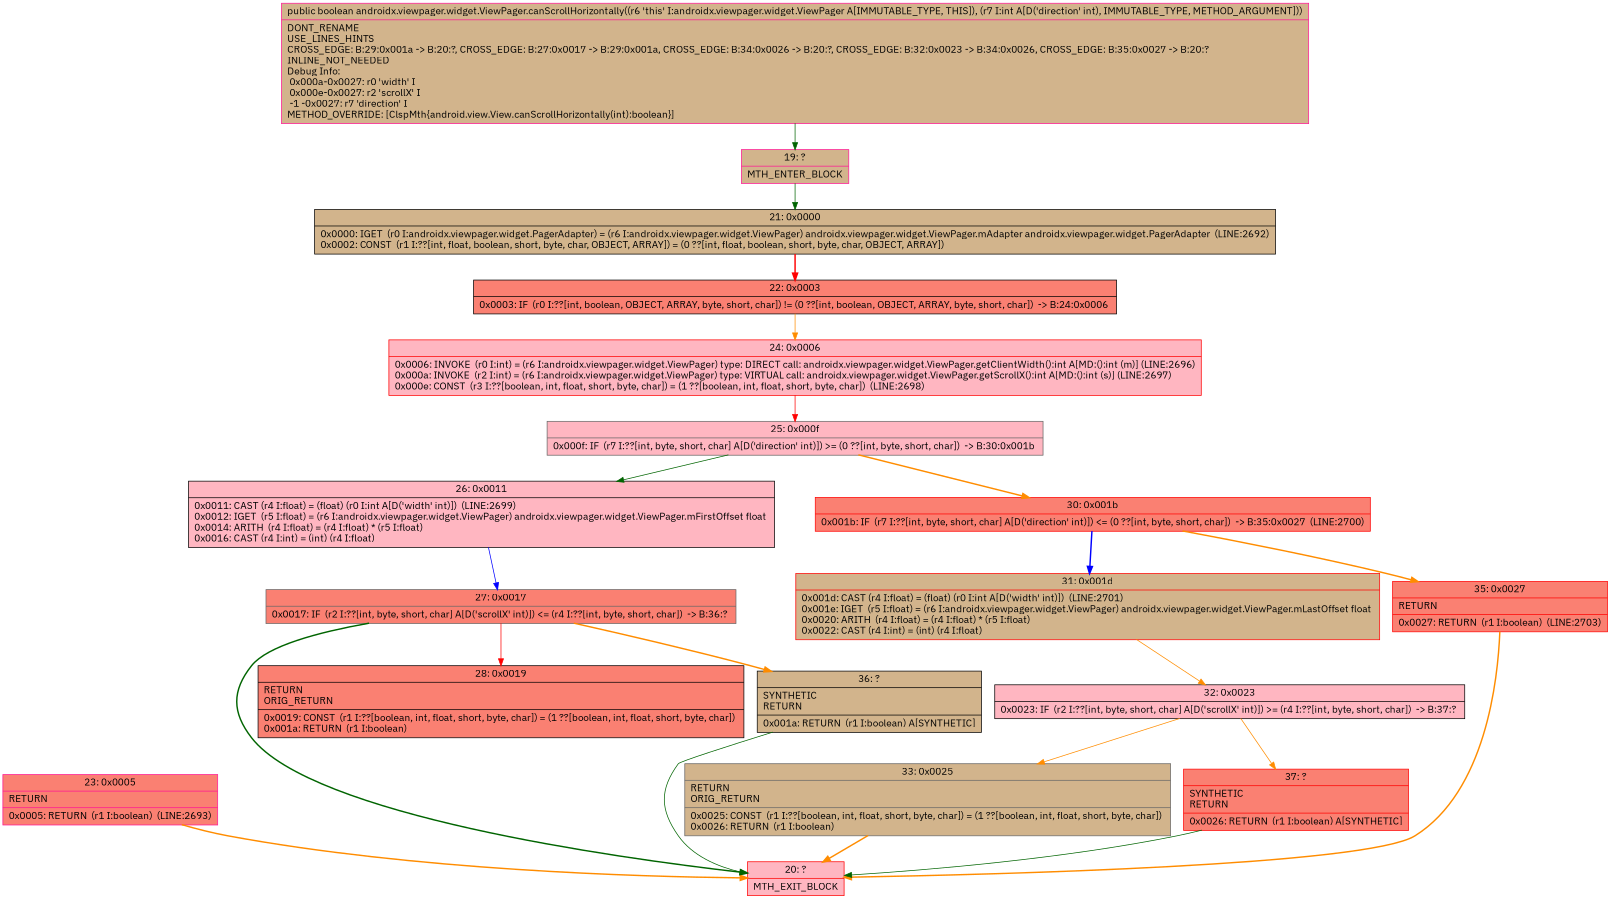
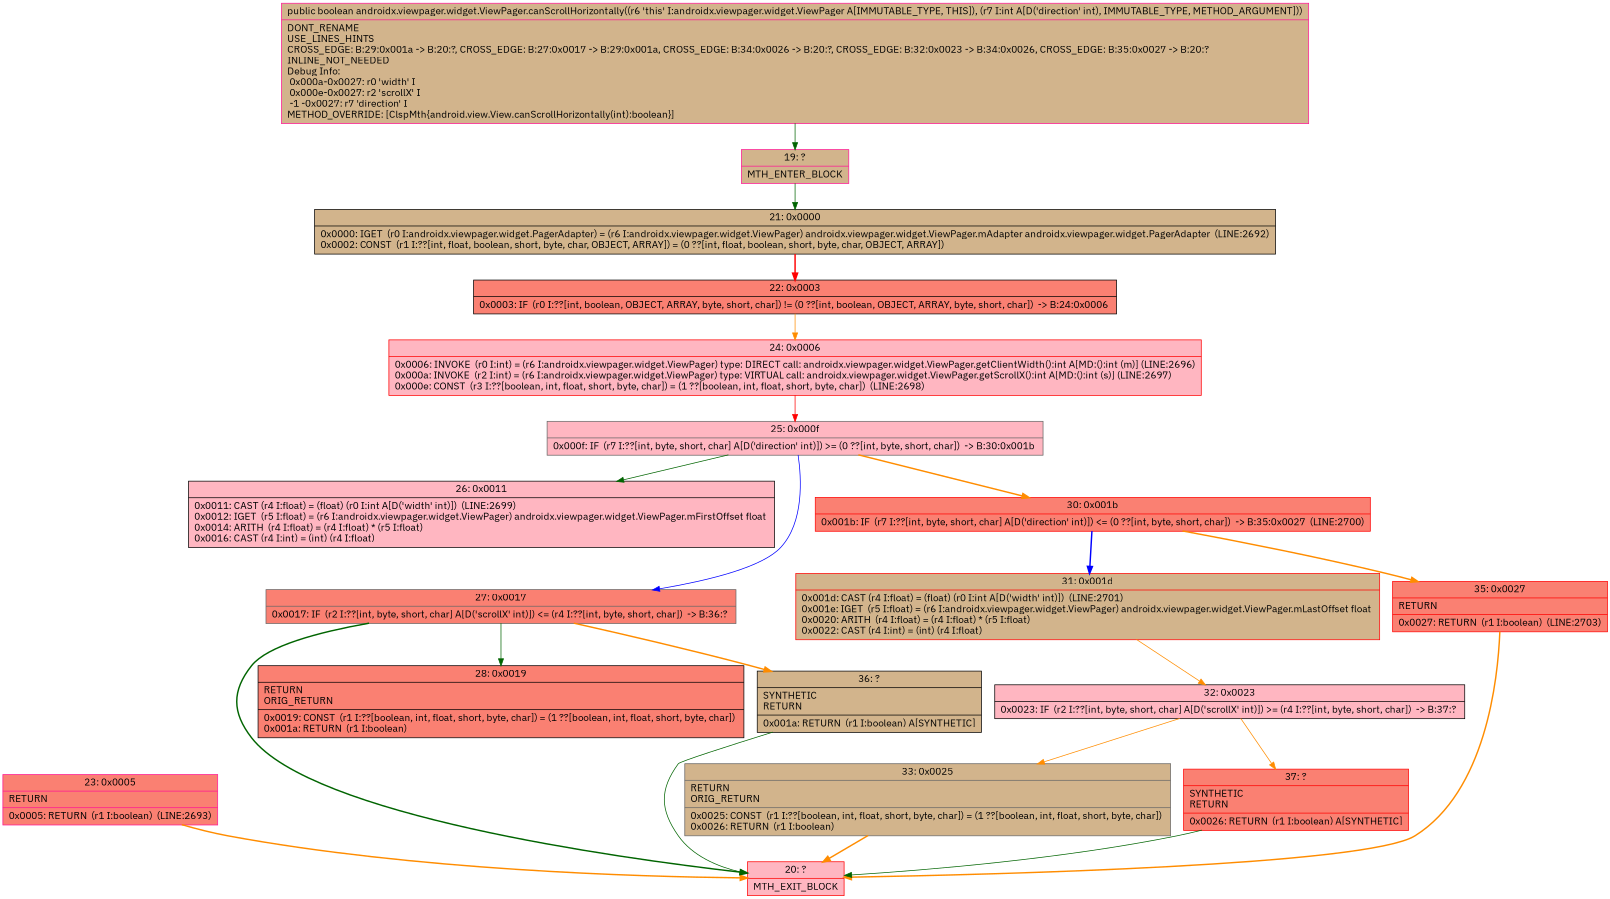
edge "26: 0x0011" -> "27: 0x0017": now "25: 0x000f" -> "27: 0x0017"
edge "27: 0x0017" -> "28: 0x0019": color red -> darkgreen
